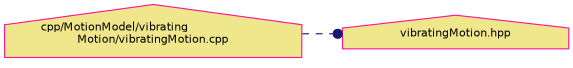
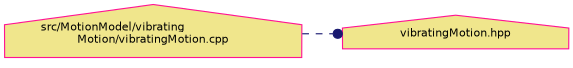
node "cpp/MotionModel/vibrating Motion/vibratingMotion.cpp": label "cpp/MotionModel/vibrating Motion/vibratingMotion.cpp" -> "src/MotionModel/vibrating Motion/vibratingMotion.cpp"
